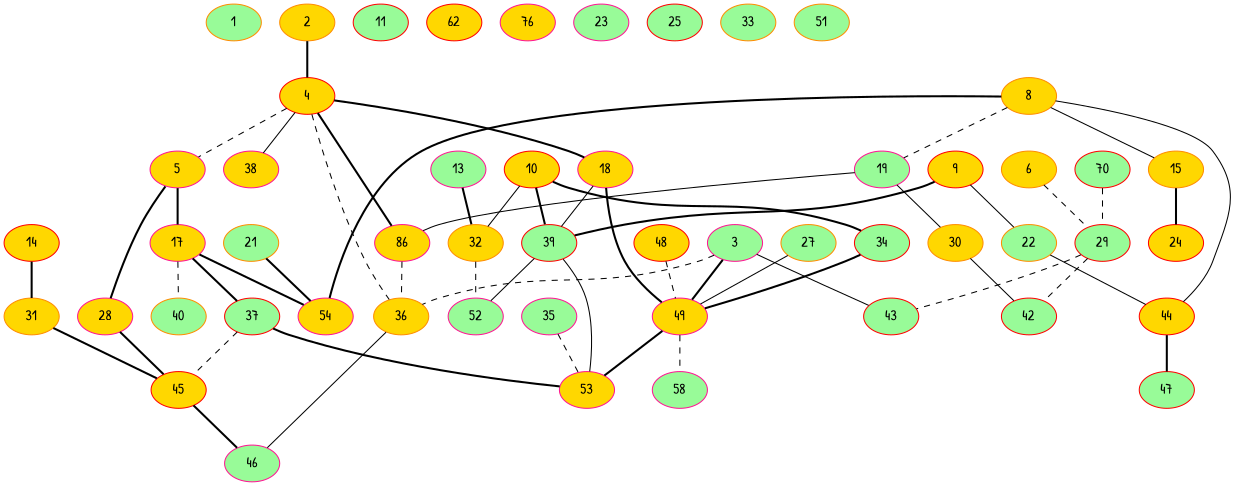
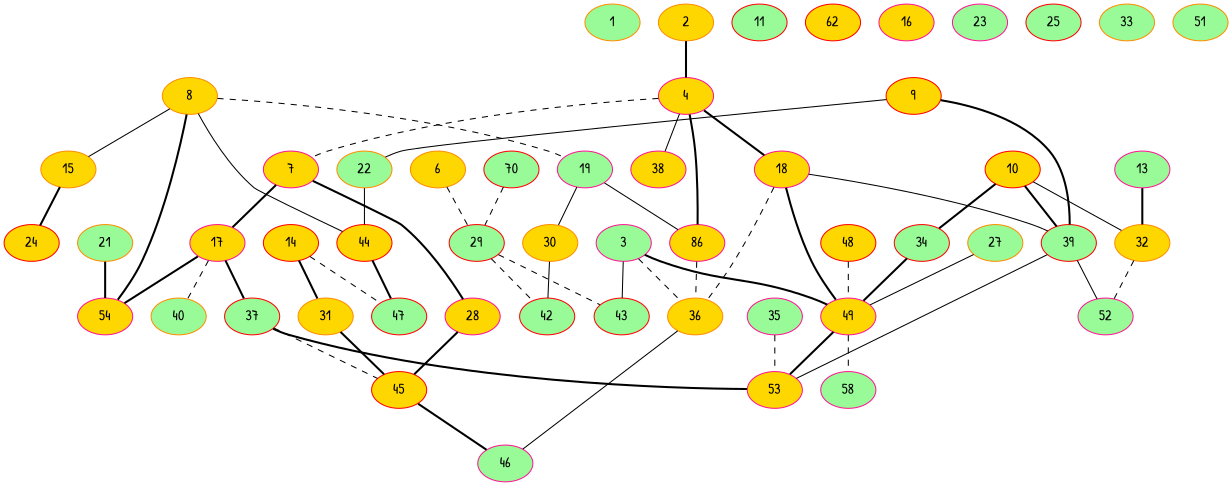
node "76": label "76" -> "16"
node "4": color red -> deeppink
node "5": label "5" -> "7"
edge "4" -- "36": now "18" -- "36"
edge "14" -- "47": added
